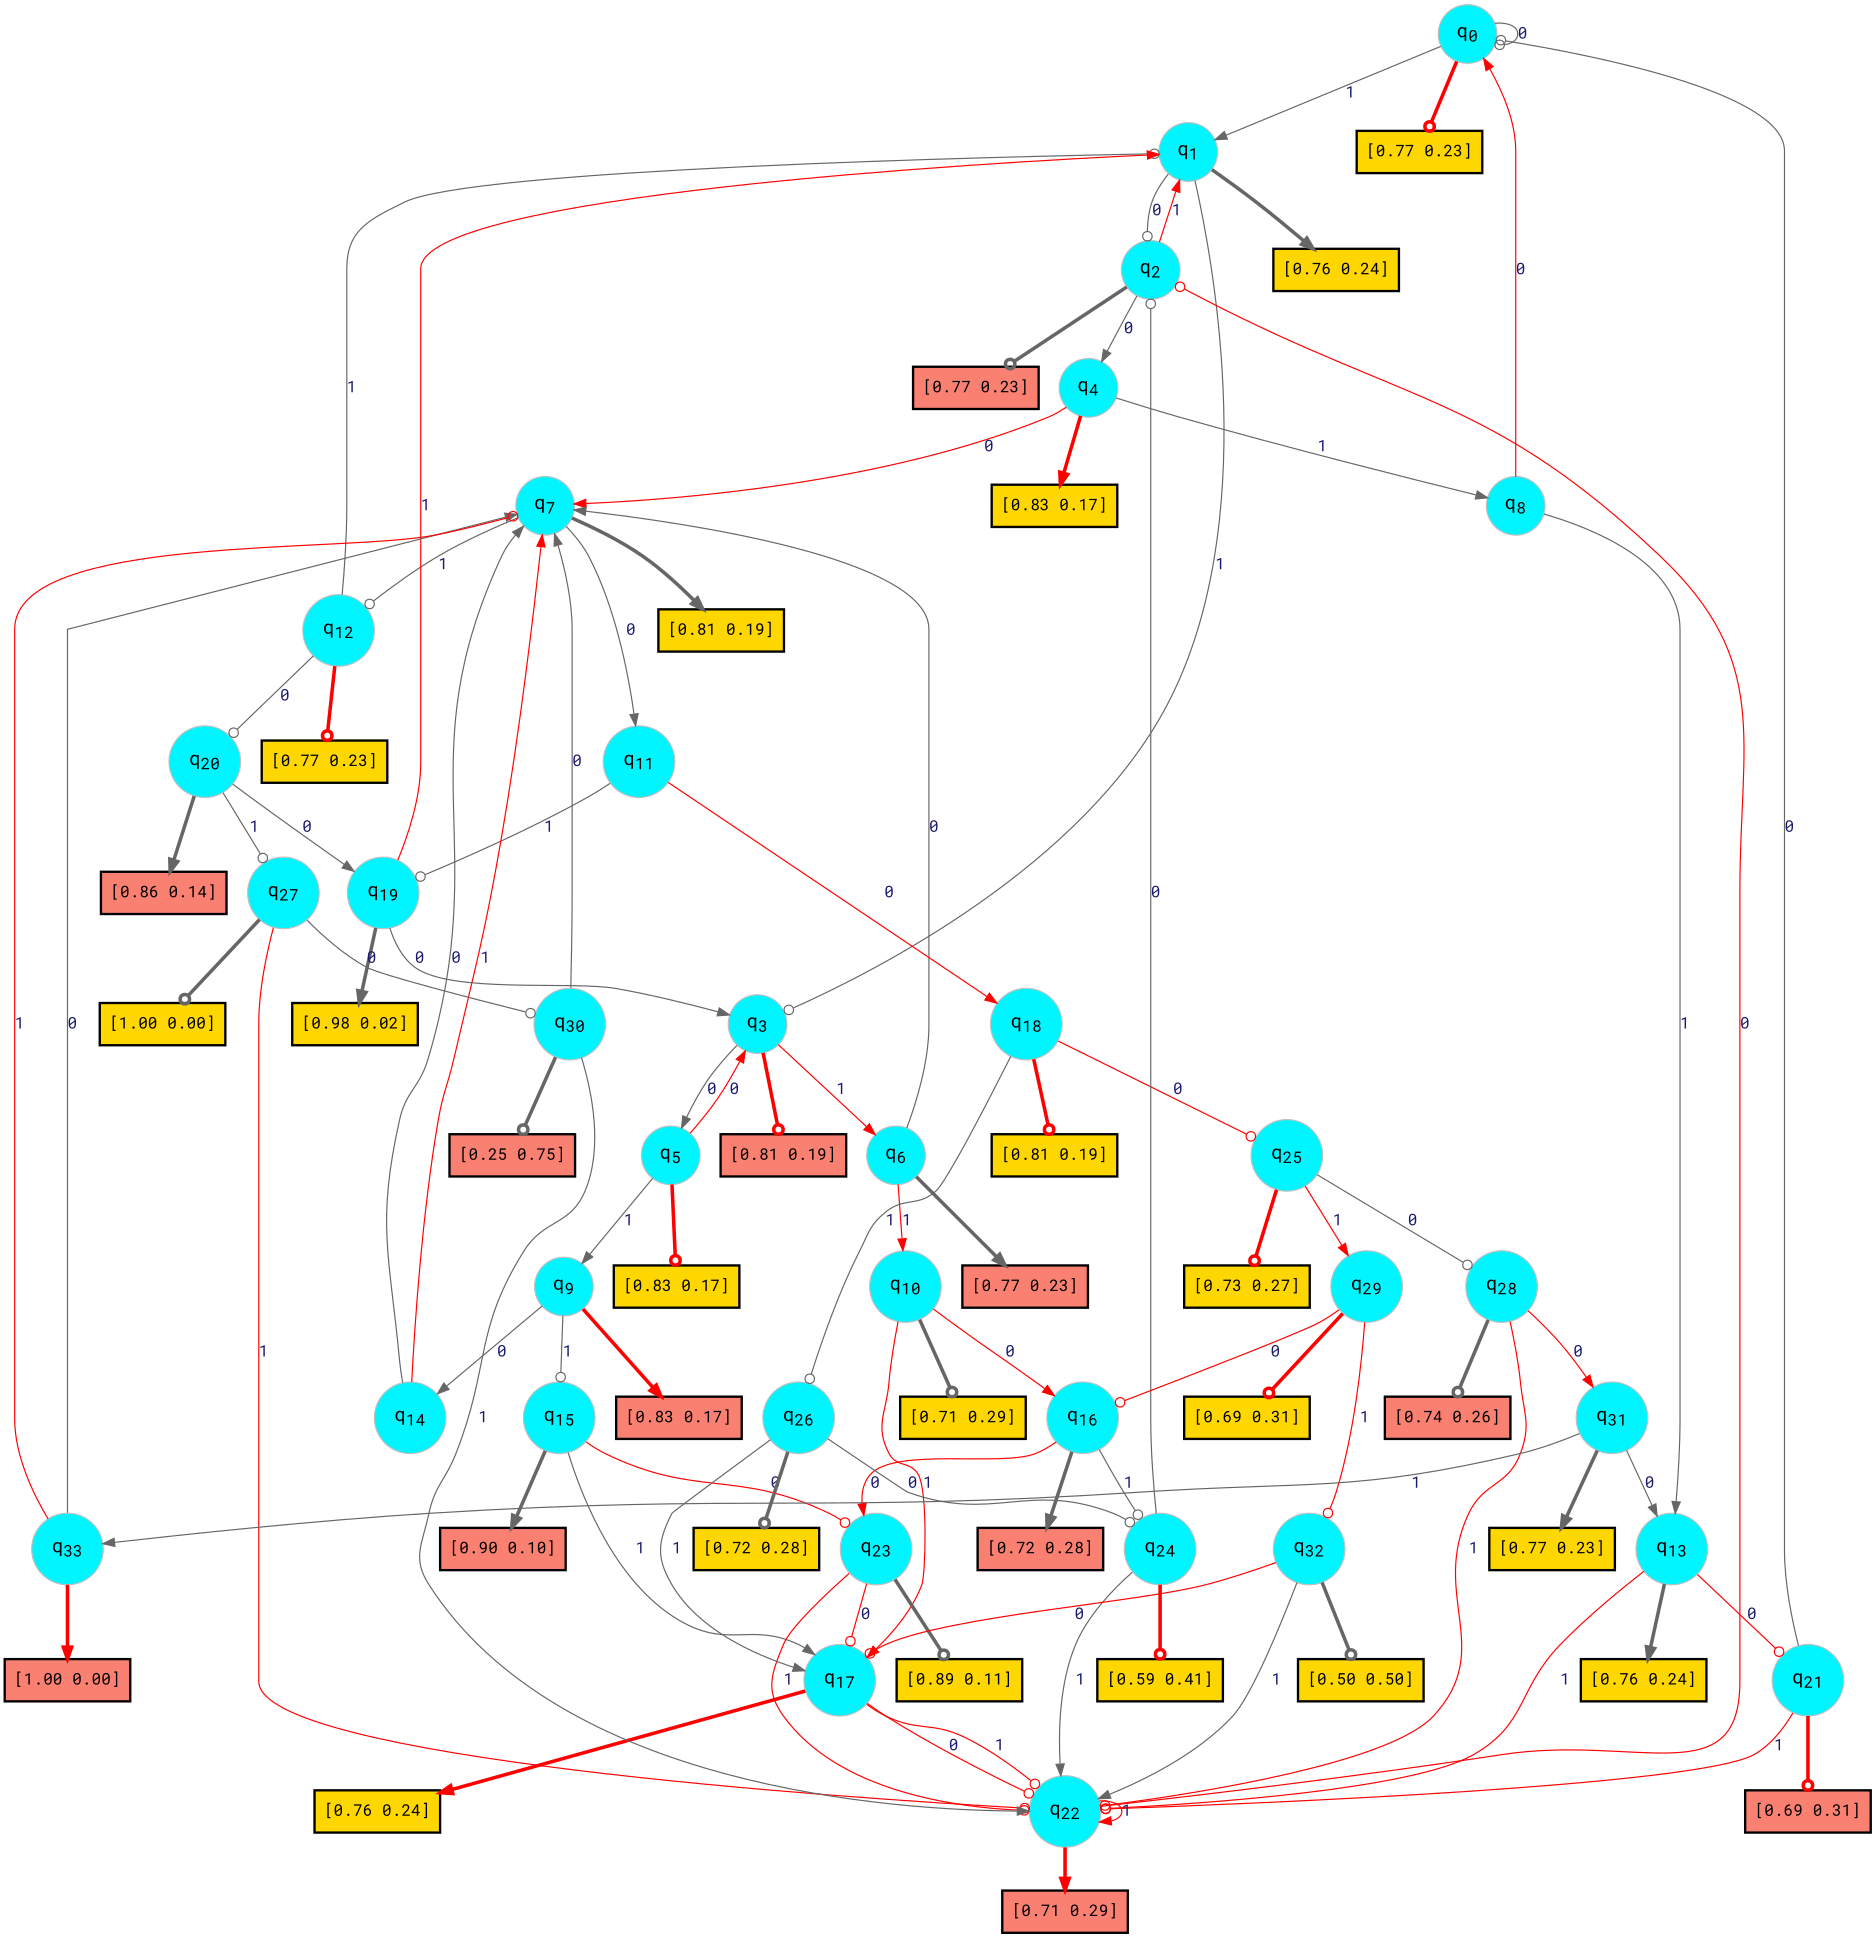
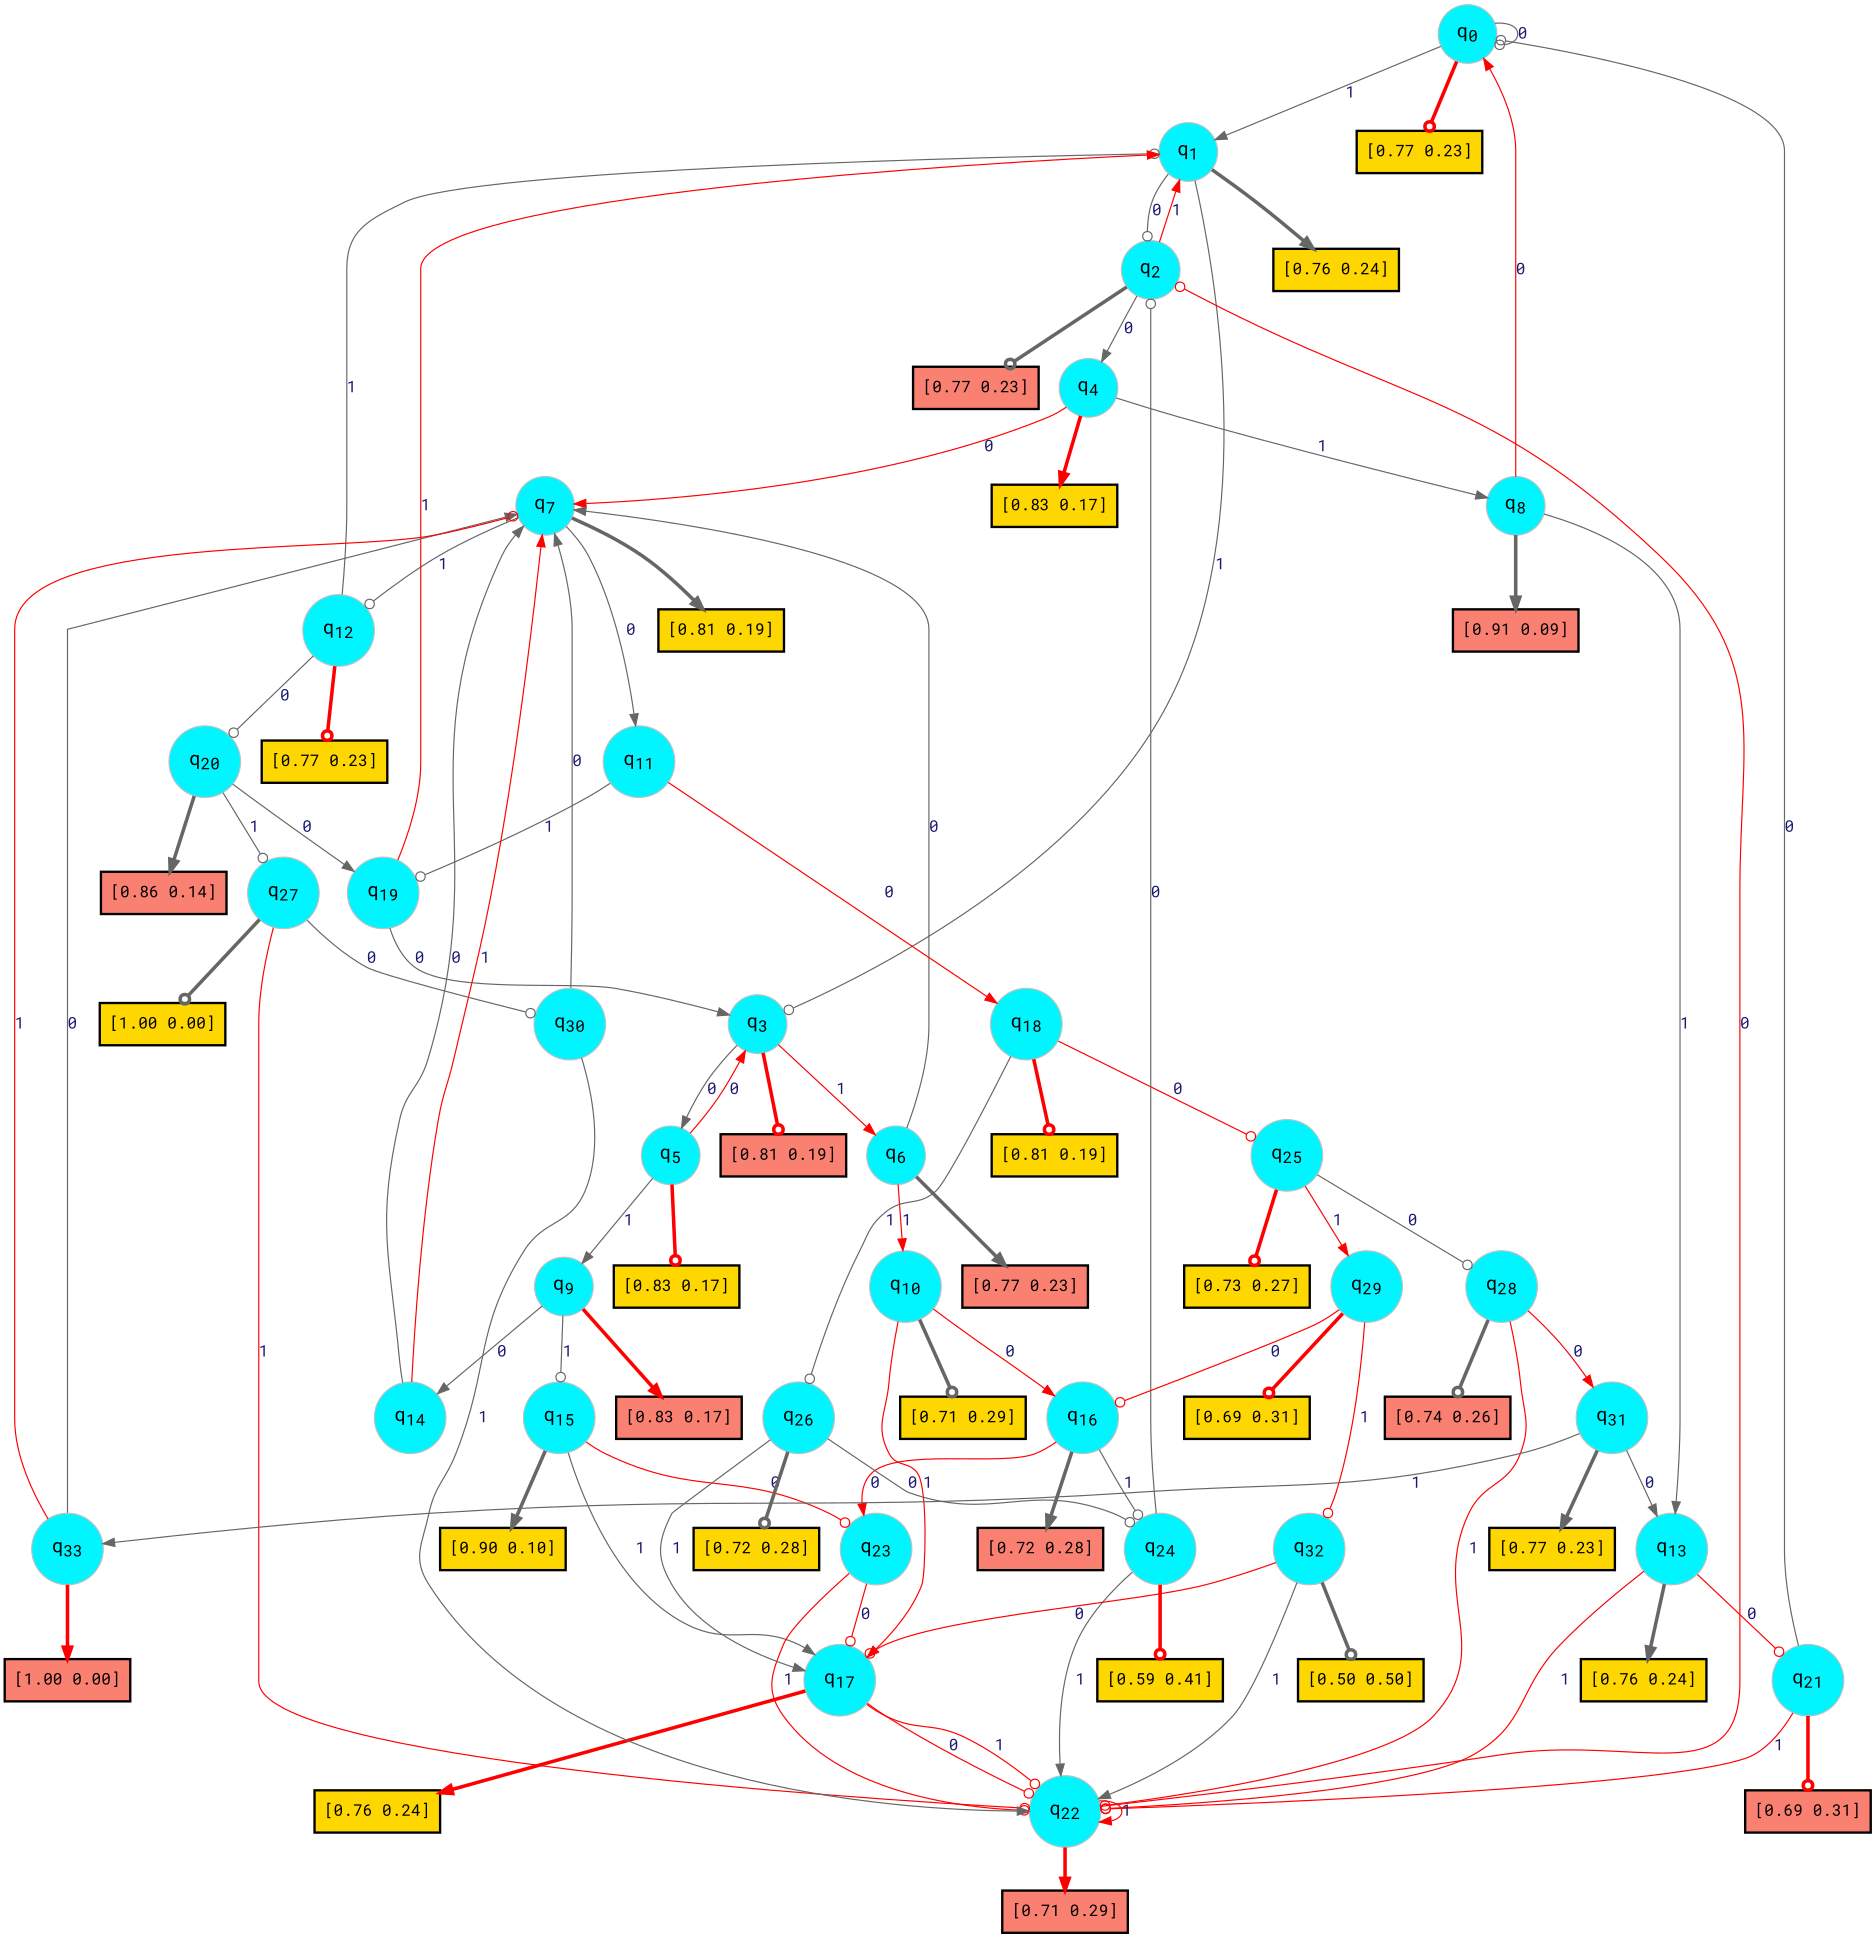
node "[0.91 0.09]": added
node "[0.98 0.02]": removed
node "[0.25 0.75]": removed
node "[0.90 0.10]": fillcolor salmon -> gold
node "[0.89 0.11]": removed
